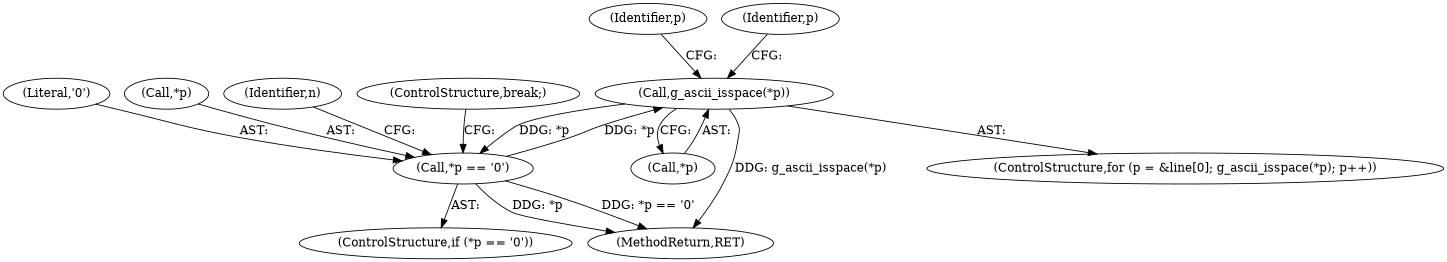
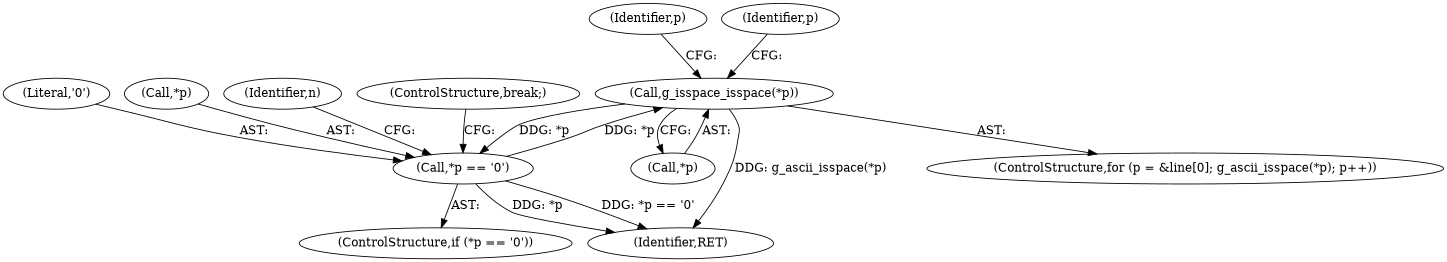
node "(Call,g_ascii_isspace(*p))": label "(Call,g_ascii_isspace(*p))" -> "(Call,g_isspace_isspace(*p))"
node "(MethodReturn,RET)": label "(MethodReturn,RET)" -> "(Identifier,RET)"
